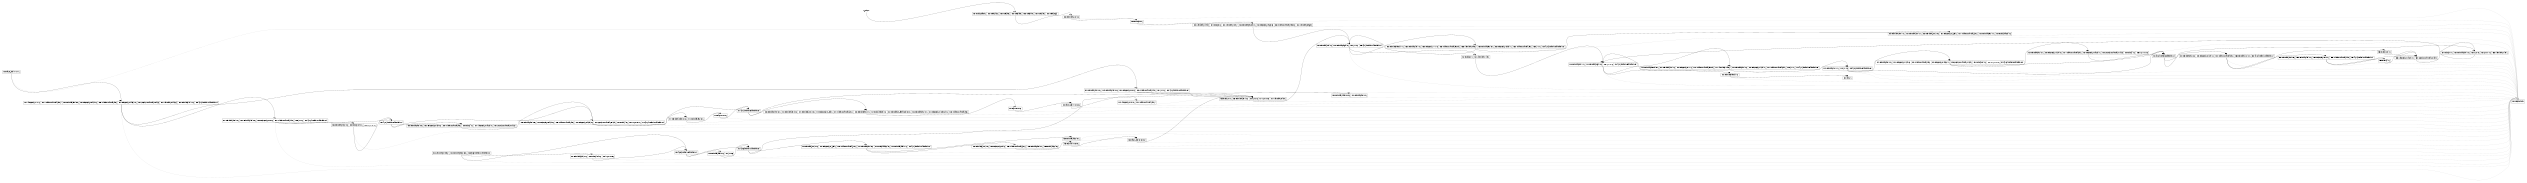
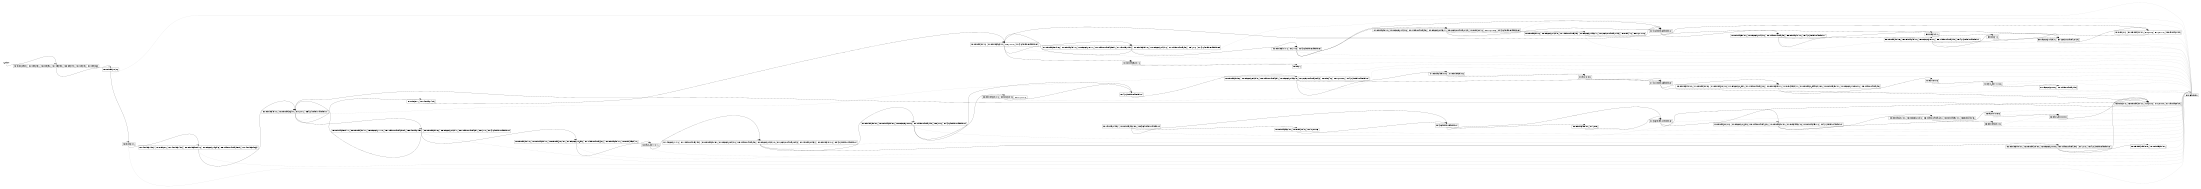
node "19397: read-variable['elem',v33,-]": removed
edge "19363: read-variable['values',v17,-]" -> "19370: call[v20,'_data',v21,v22,v16]": added
